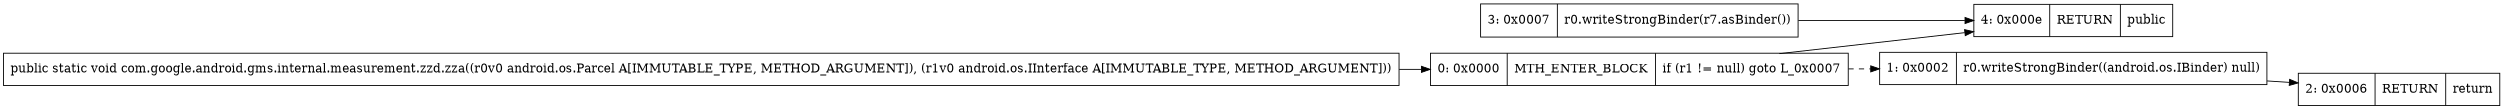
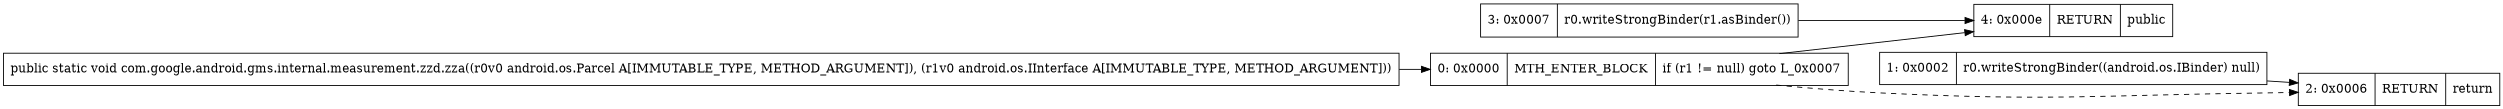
node "3: 0x0007": text "r0.writeStrongBinder(r7.asBinder())" -> "r0.writeStrongBinder(r1.asBinder())"
edge "0: 0x0000" -> "1: 0x0002": now "0: 0x0000" -> "2: 0x0006"
